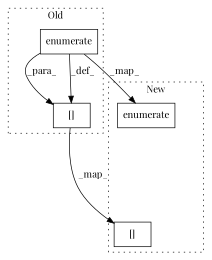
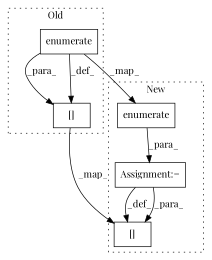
node "Assignment:=": added
